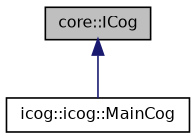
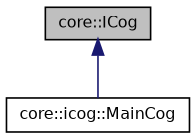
node "icog::icog::MainCog": label "icog::icog::MainCog" -> "core::icog::MainCog"
